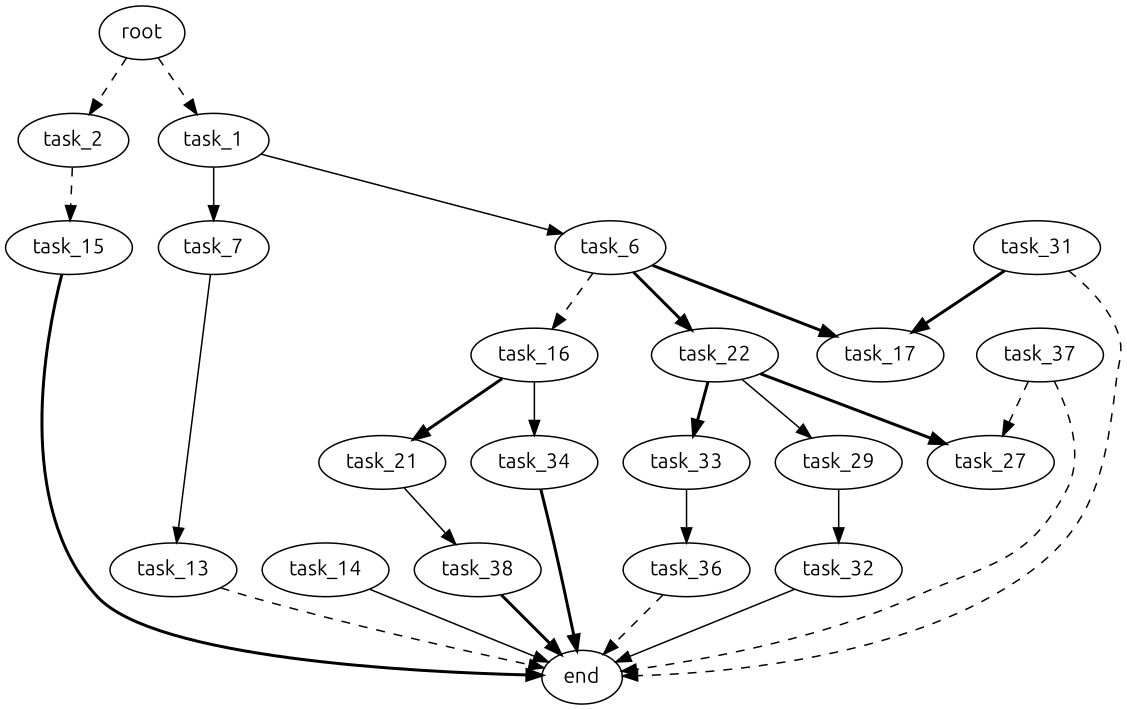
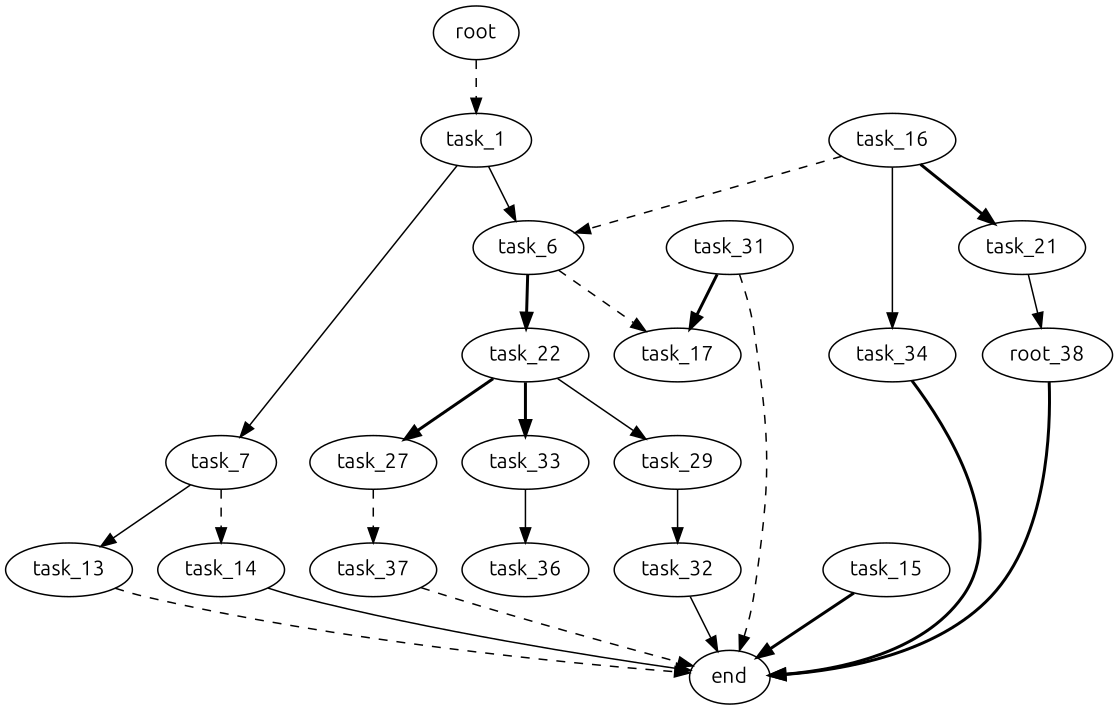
node "task_2": removed
edge "task_6" -> "task_16": reversed
edge "task_6" -> "task_17": style bold -> dashed
edge "task_37" -> "task_27": reversed
edge "task_7" -> "task_14": added
node "task_38": label "task_38" -> "root_38"
edge "task_36" -> "end": removed
